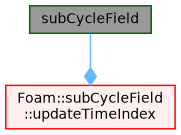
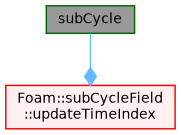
node "subCycleField": label "subCycleField" -> "subCycle"
